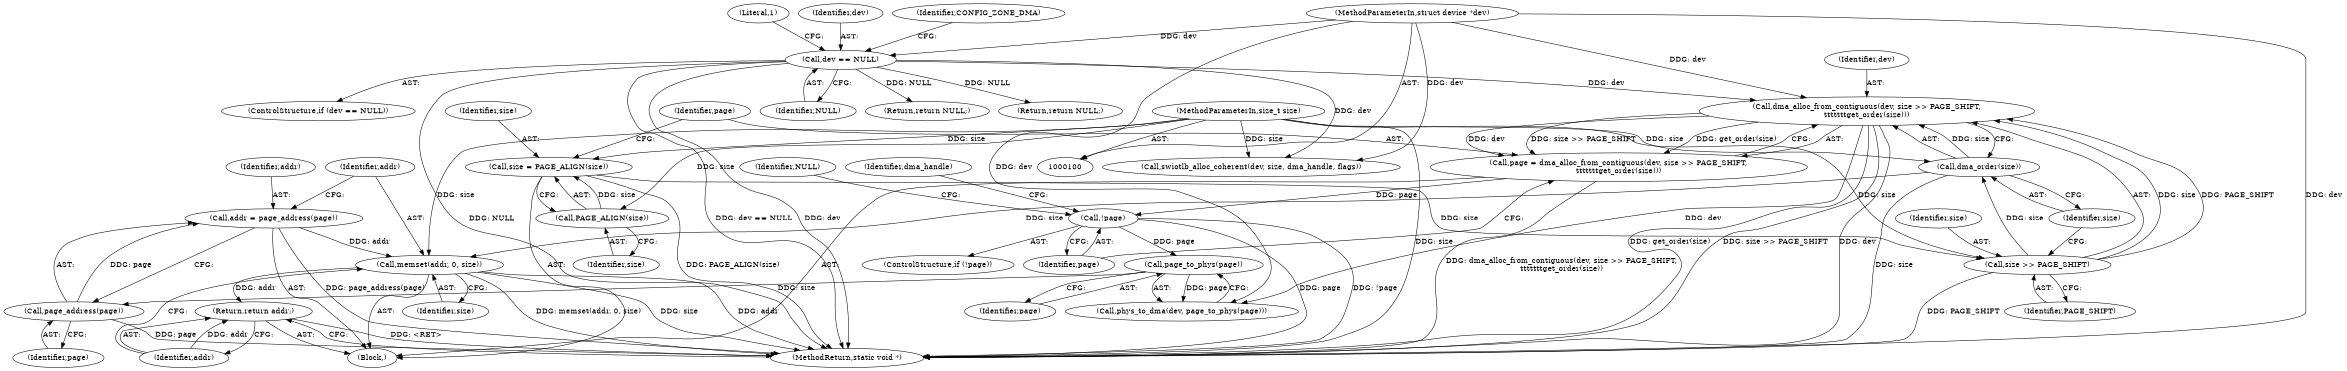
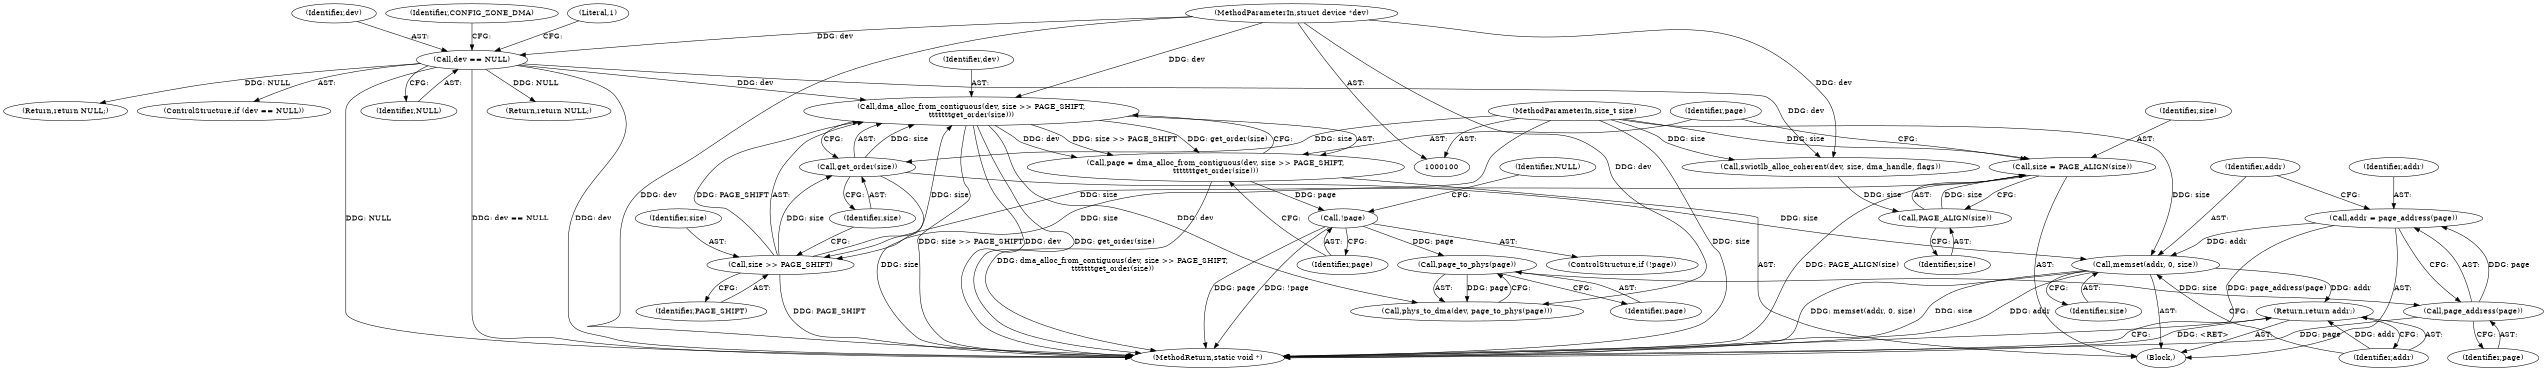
edge "(MethodParameterIn,size_t size)" -> "(Call,PAGE_ALIGN(size))": now "(Call,swiotlb_alloc_coherent(dev, size, dma_handle, flags))" -> "(Call,PAGE_ALIGN(size))"
node "(Identifier,dma_handle)": removed
node "(Call,dma_order(size))": label "(Call,dma_order(size))" -> "(Call,get_order(size))"
